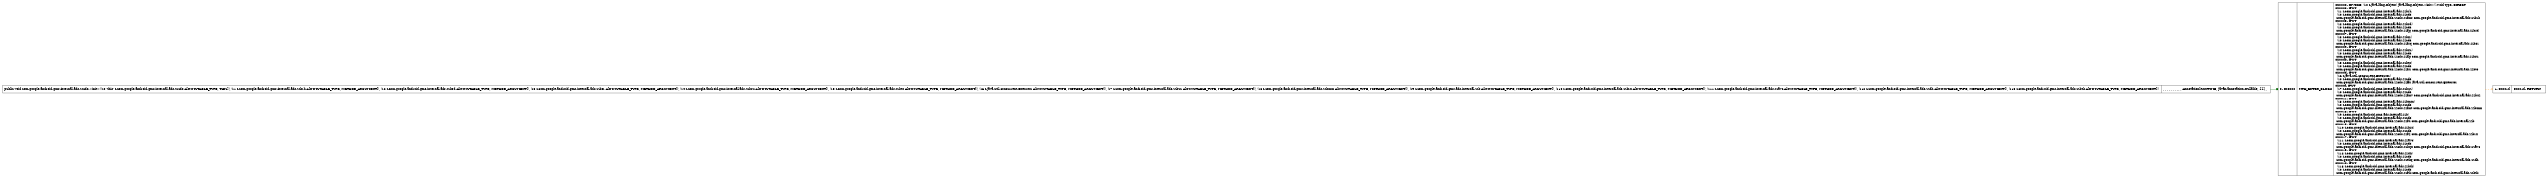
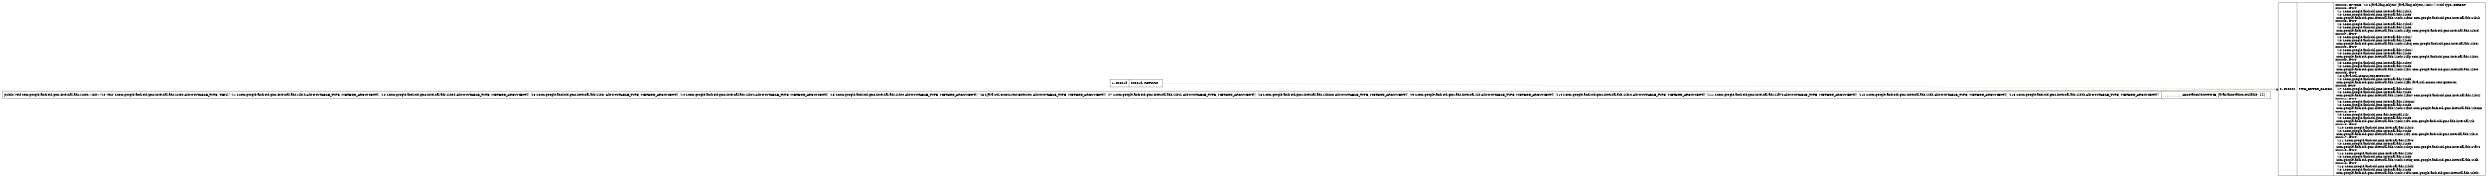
edge "0: 0x0000" -> "1: 0x001d": reversed
